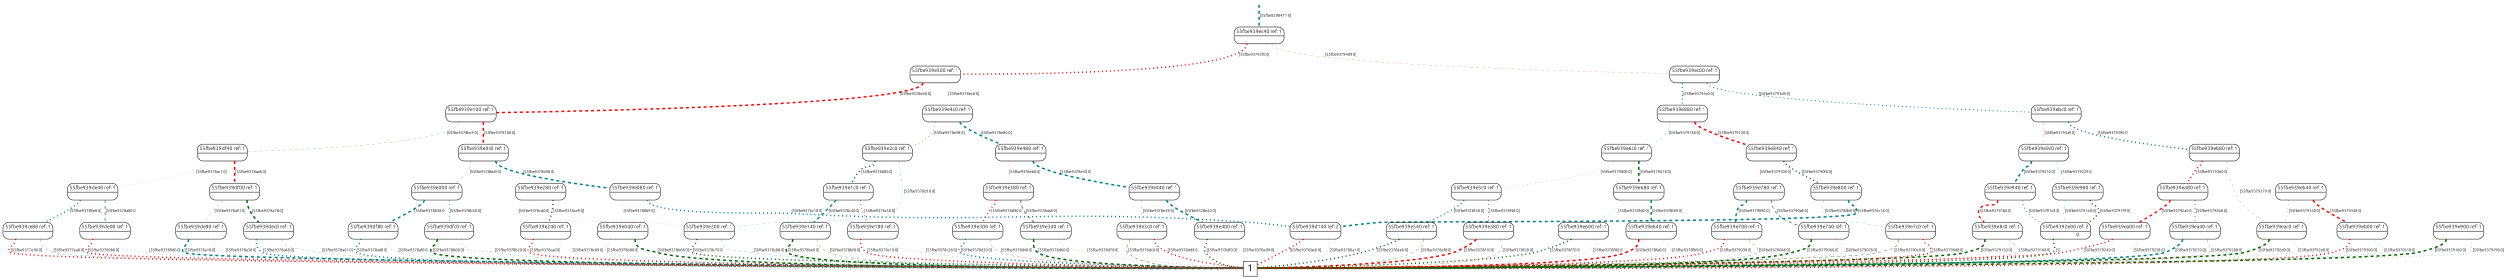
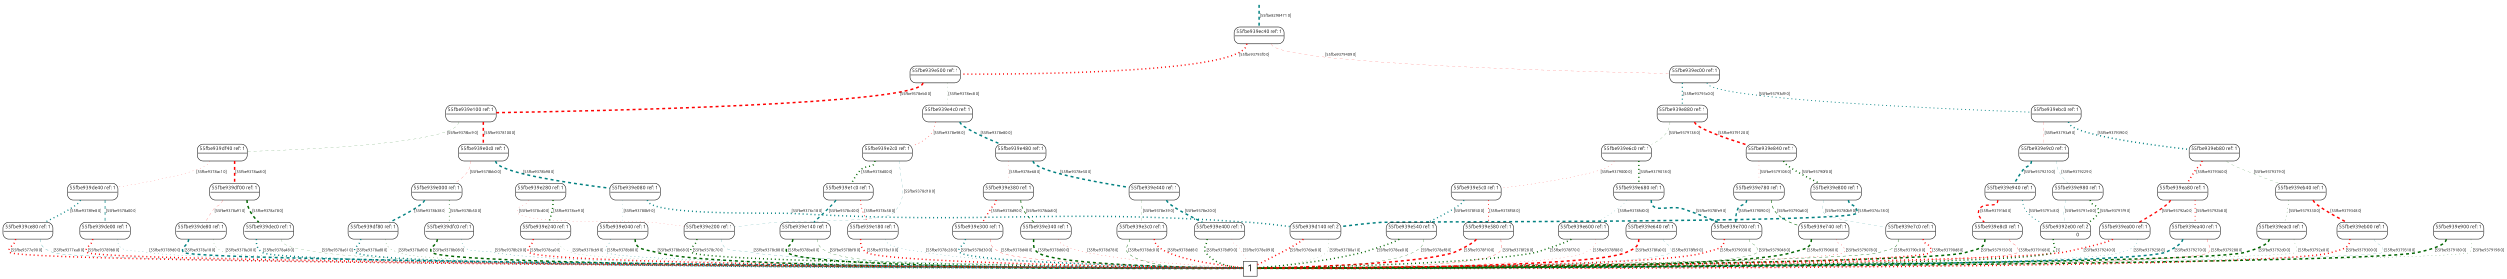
edge "55fbe939e6c0 ref: 1" -- "55fbe939e680 ref: 1": style dashed -> dotted
edge "55fbe939eb80 ref: 1" -- "55fbe939eac0 ref: 1": now "55fbe939eb80 ref: 1" -- "55fbe939eb40 ref: 1"
edge "55fbe939e680 ref: 1" -- "55fbe939e640 ref: 1": now "55fbe939e680 ref: 1" -- "55fbe939e700 ref: 1"
